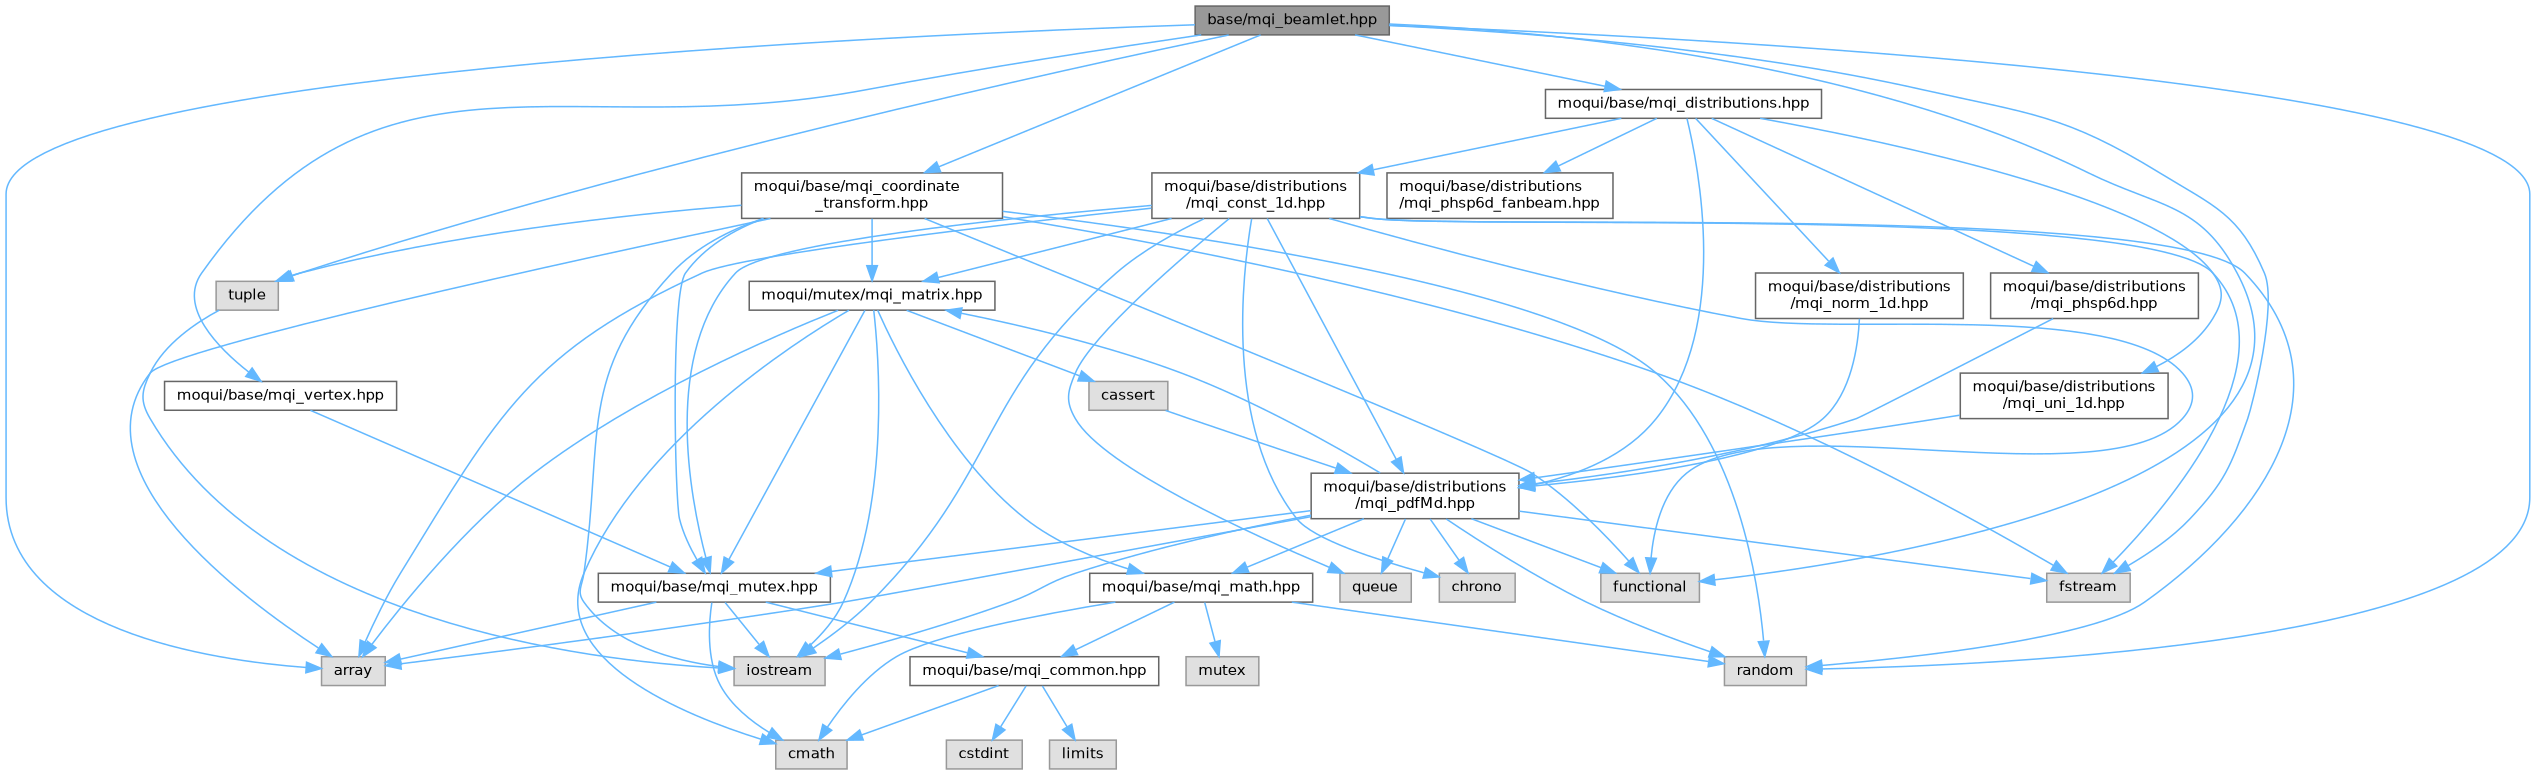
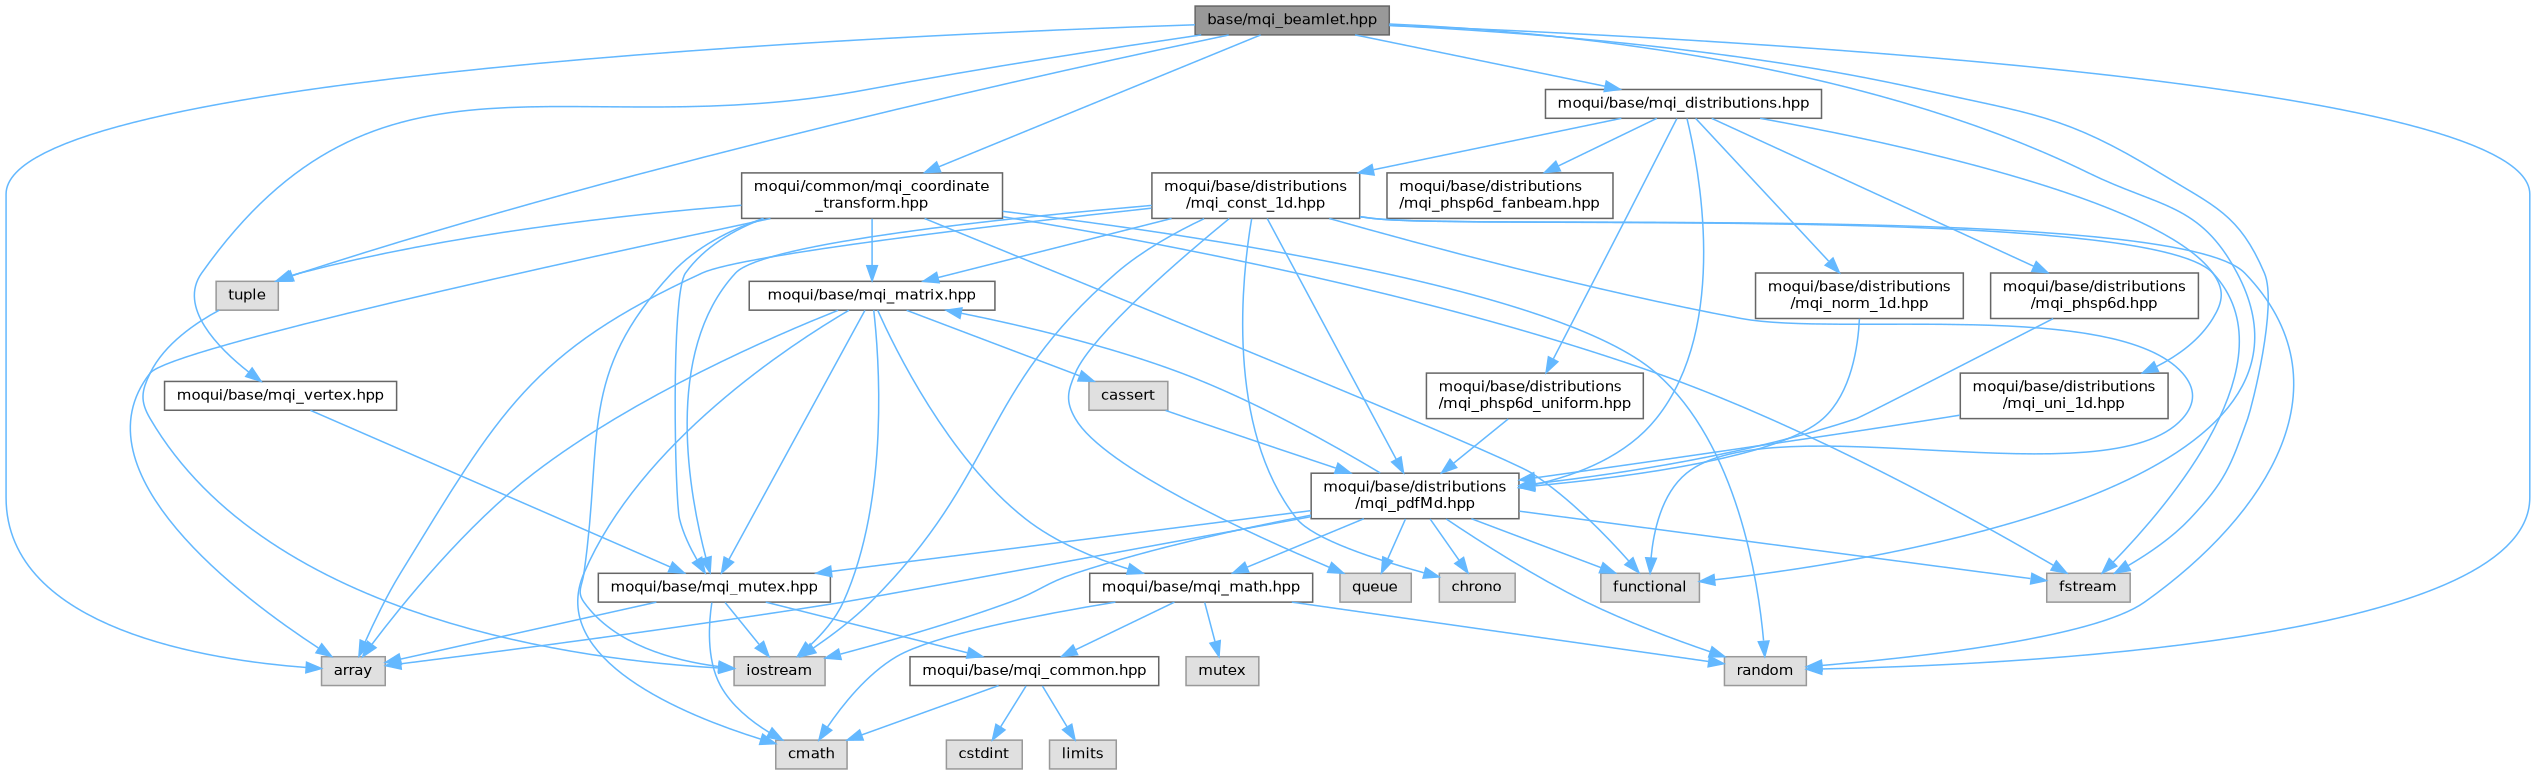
node "moqui/base/mqi_coordinate _transform.hpp": label "moqui/base/mqi_coordinate _transform.hpp" -> "moqui/common/mqi_coordinate _transform.hpp"
node "moqui/mutex/mqi_matrix.hpp": label "moqui/mutex/mqi_matrix.hpp" -> "moqui/base/mqi_matrix.hpp"
node "moqui/base/distributions /mqi_phsp6d_uniform.hpp": added
